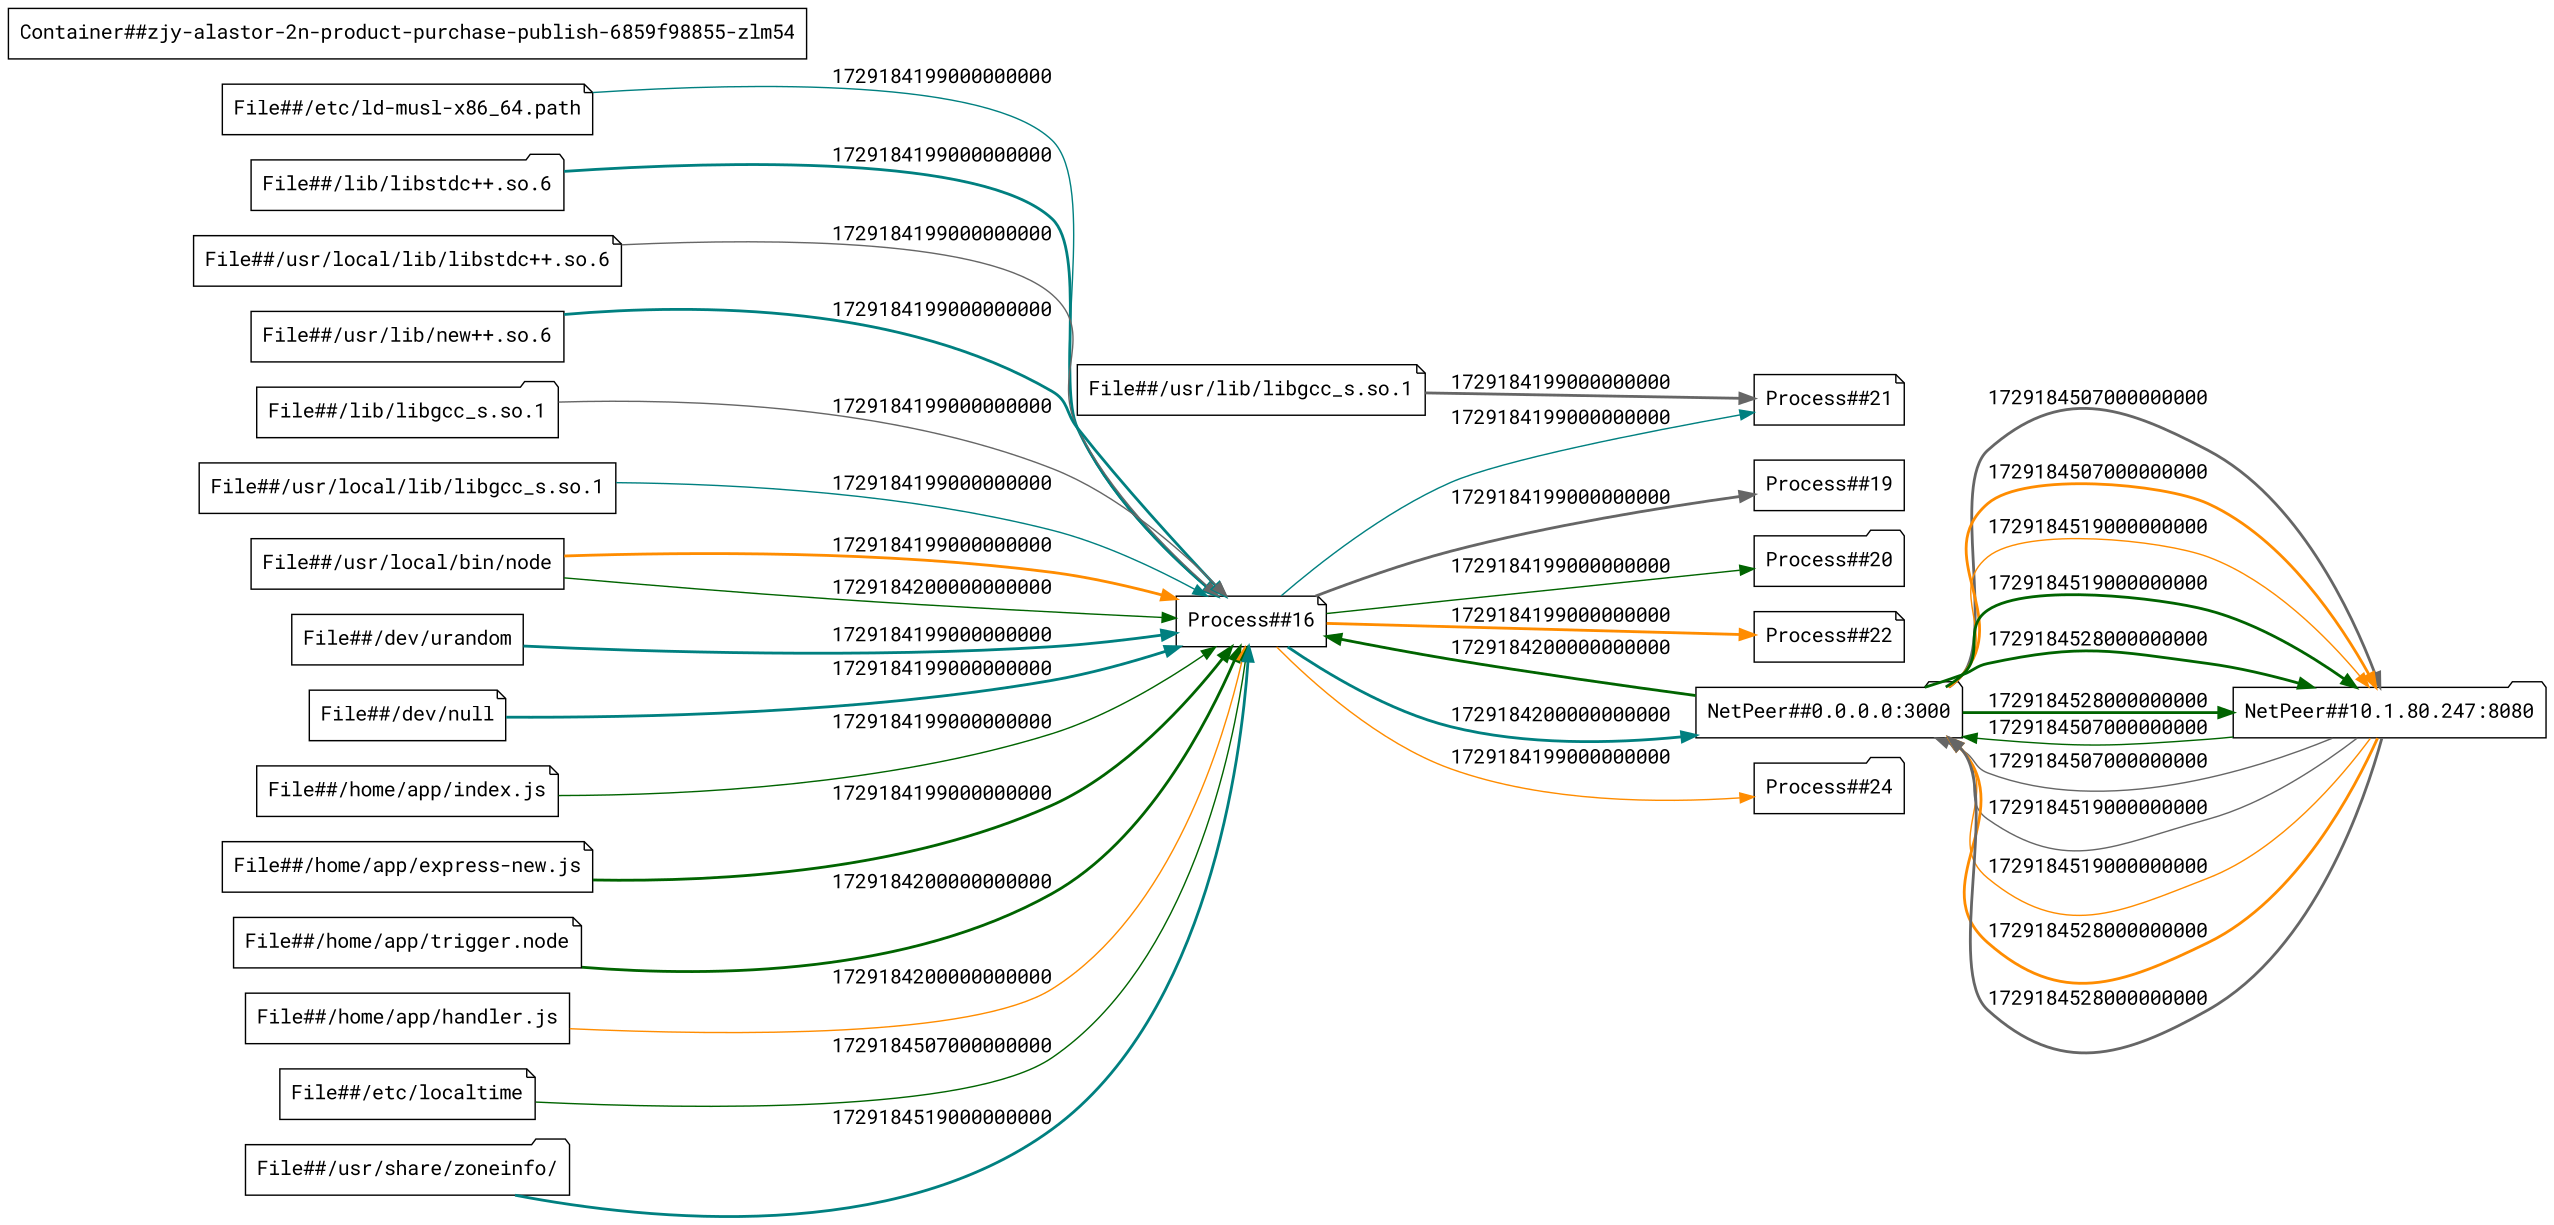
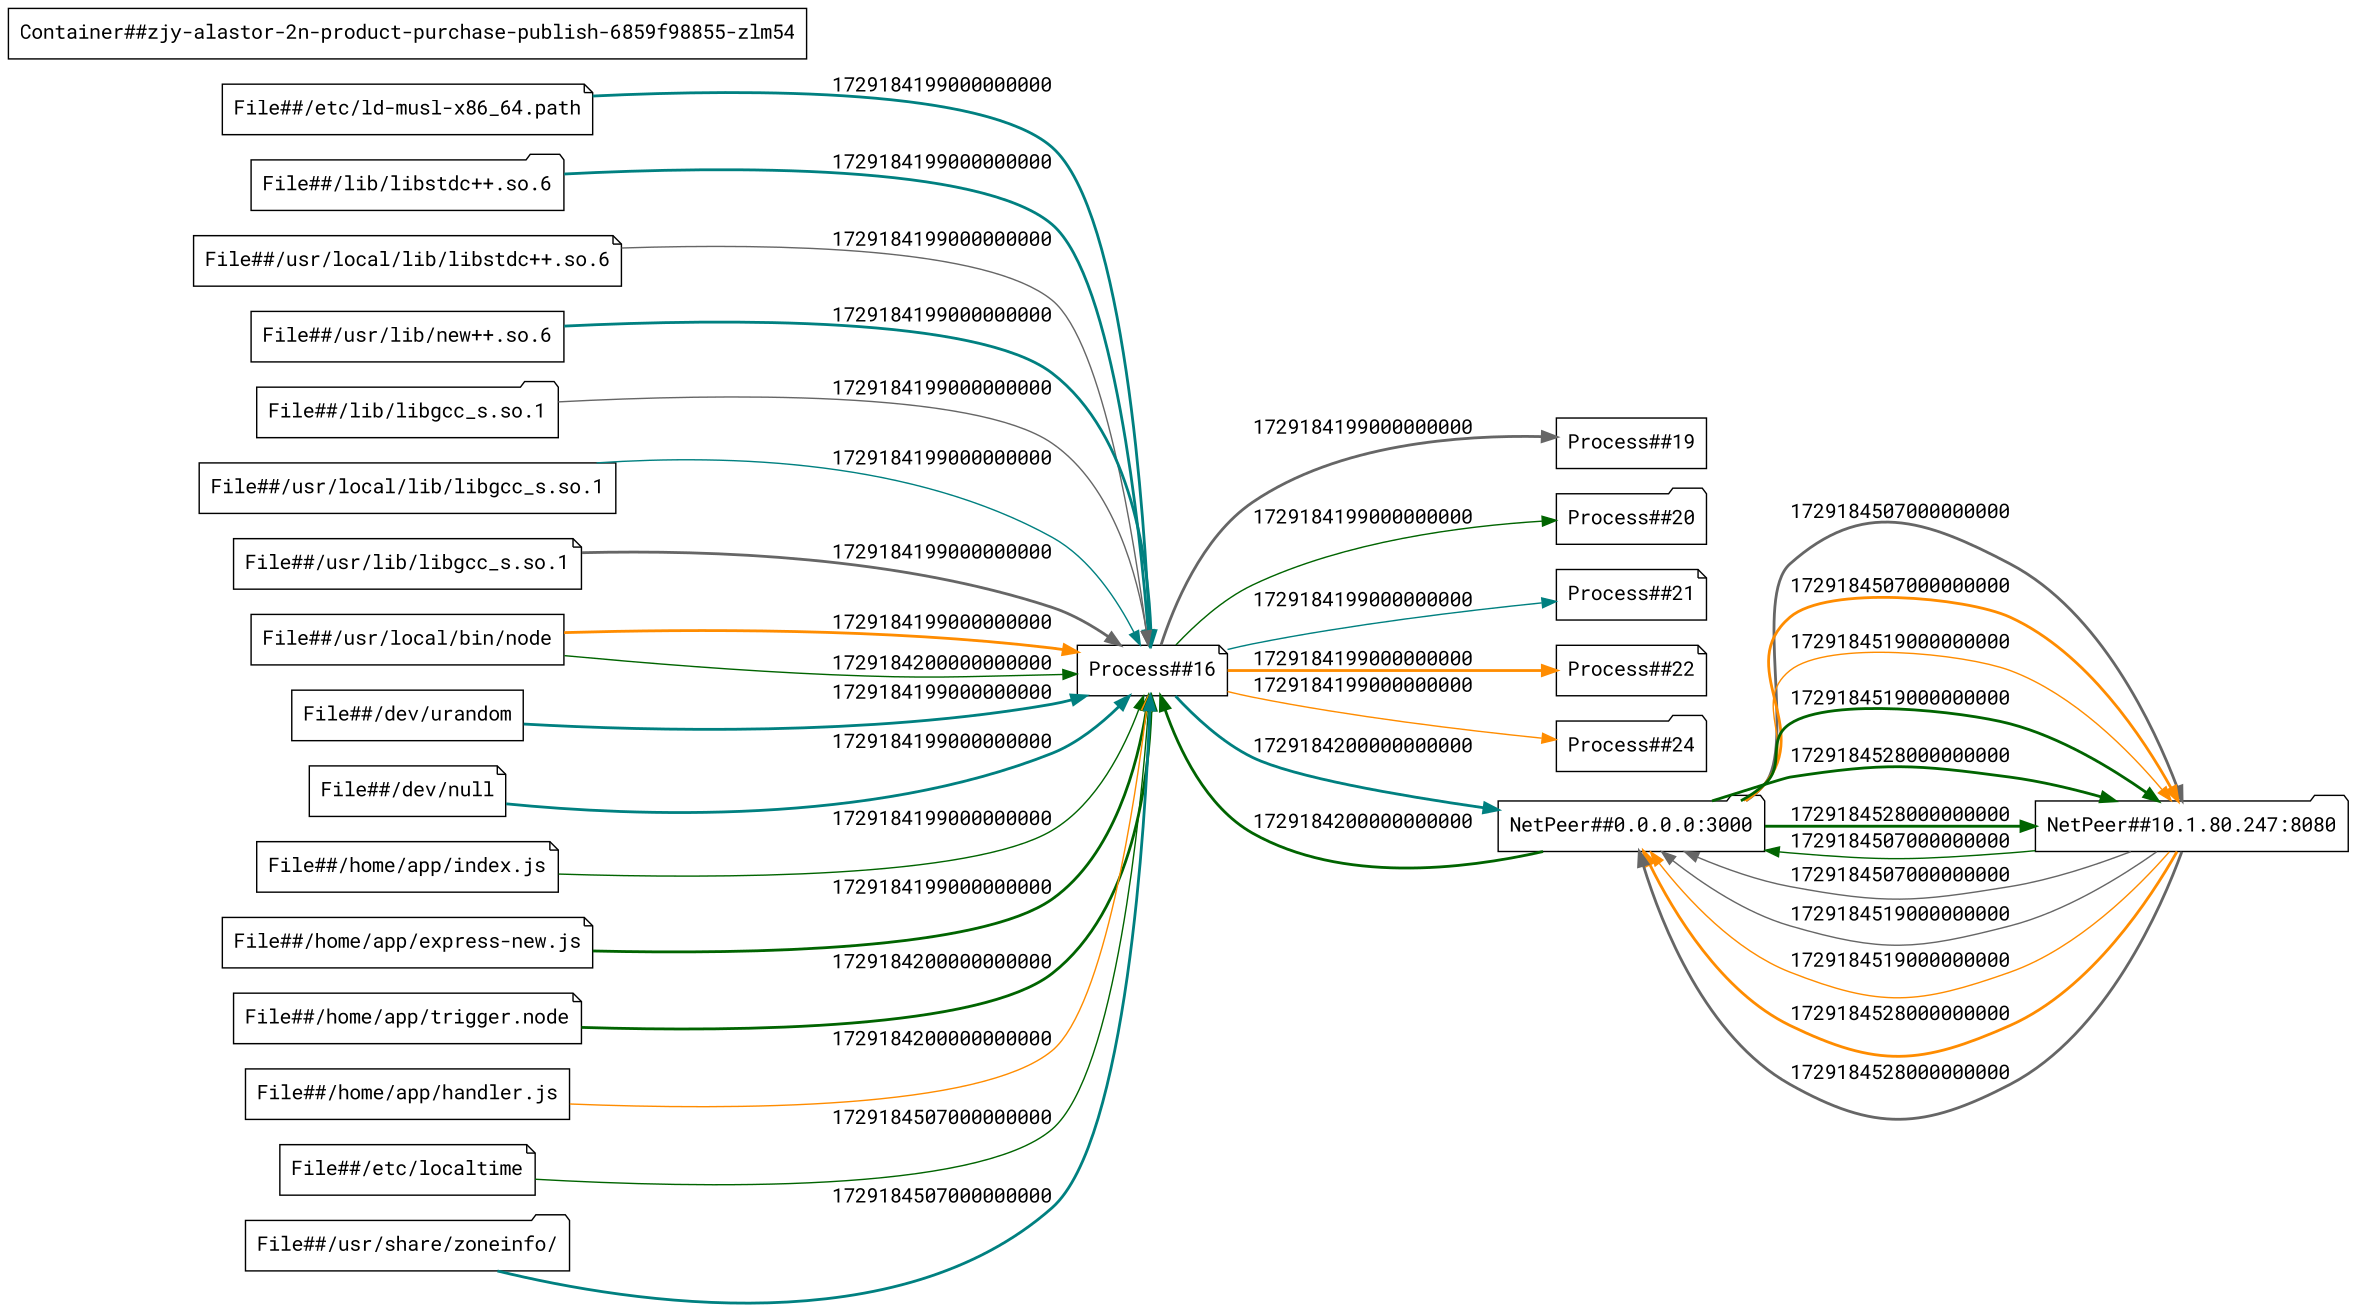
edge "File##/etc/ld-musl-x86_64.path" -> "Process##16": style solid -> bold
edge "File##/usr/lib/libgcc_s.so.1" -> "Process##21": now "File##/usr/lib/libgcc_s.so.1" -> "Process##16"
edge "File##/usr/share/zoneinfo/" -> "Process##16": label "1729184519000000000" -> "1729184507000000000"
